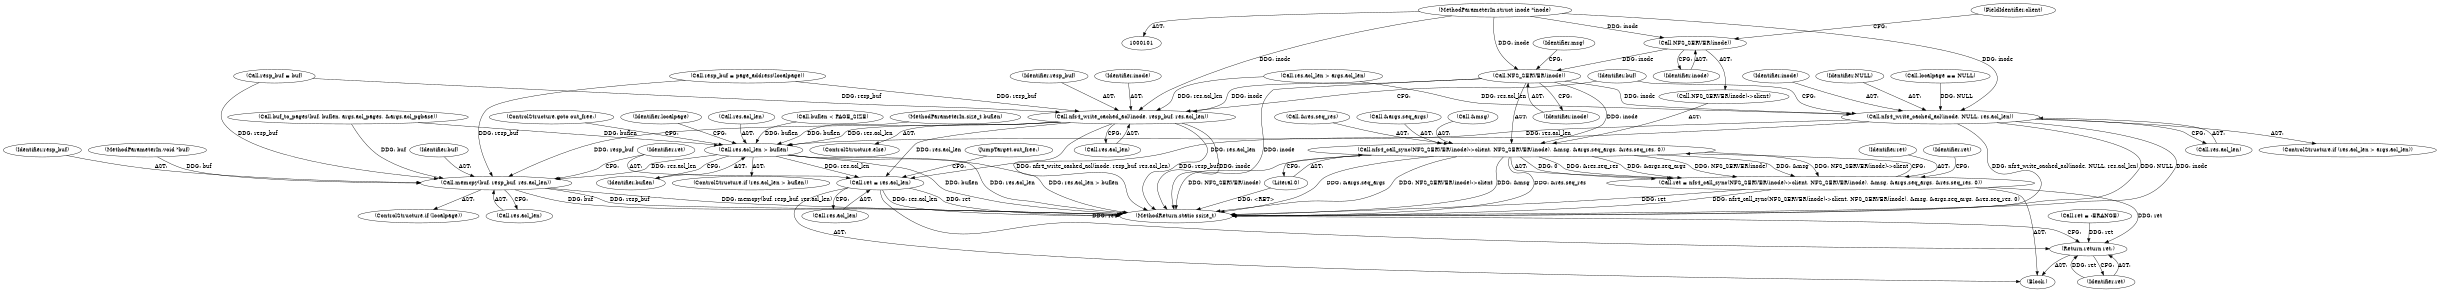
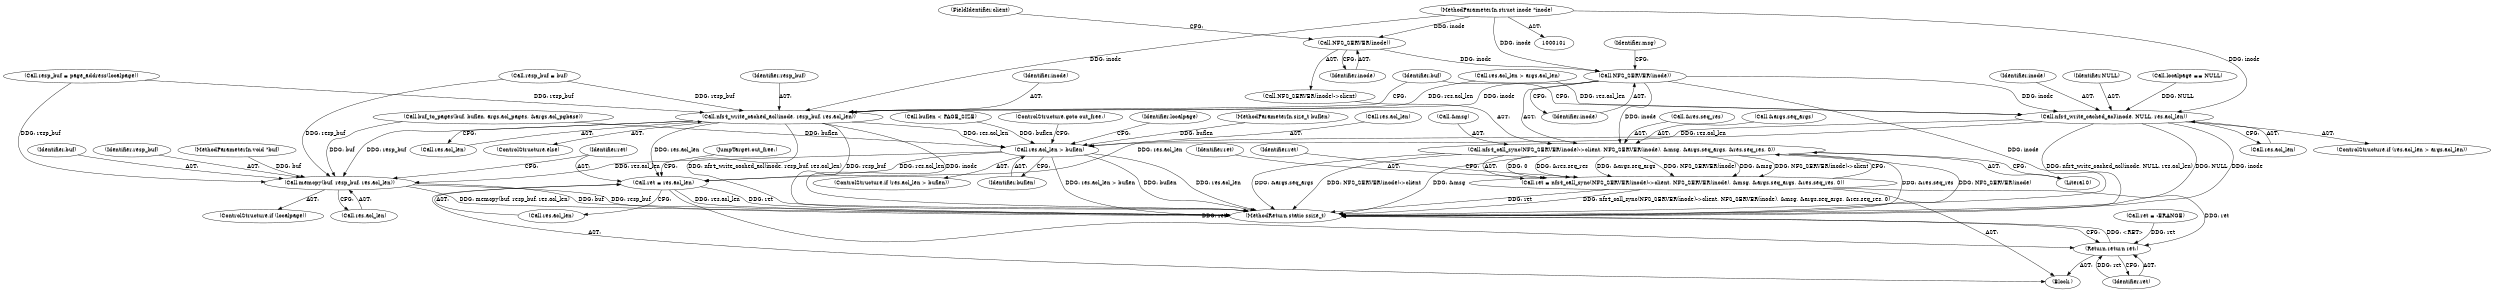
edge "(Literal,0)" -> "(MethodReturn,static ssize_t)": now "(Return,return ret;)" -> "(MethodReturn,static ssize_t)"
